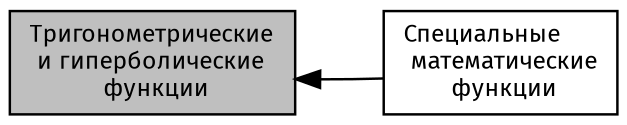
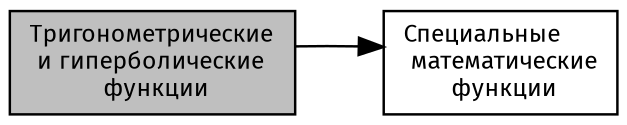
edge "Специальные математические функции" -> "Тригонометрические и гиперболические функции": reversed
